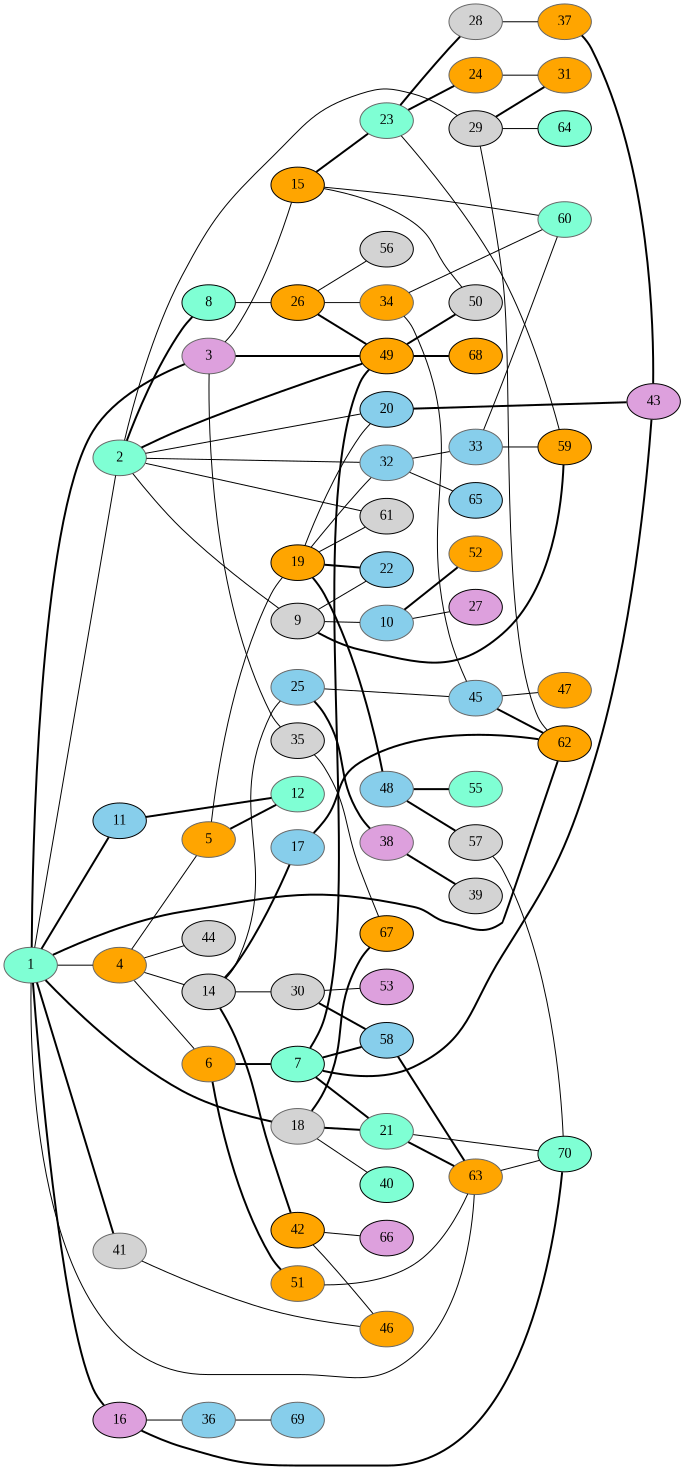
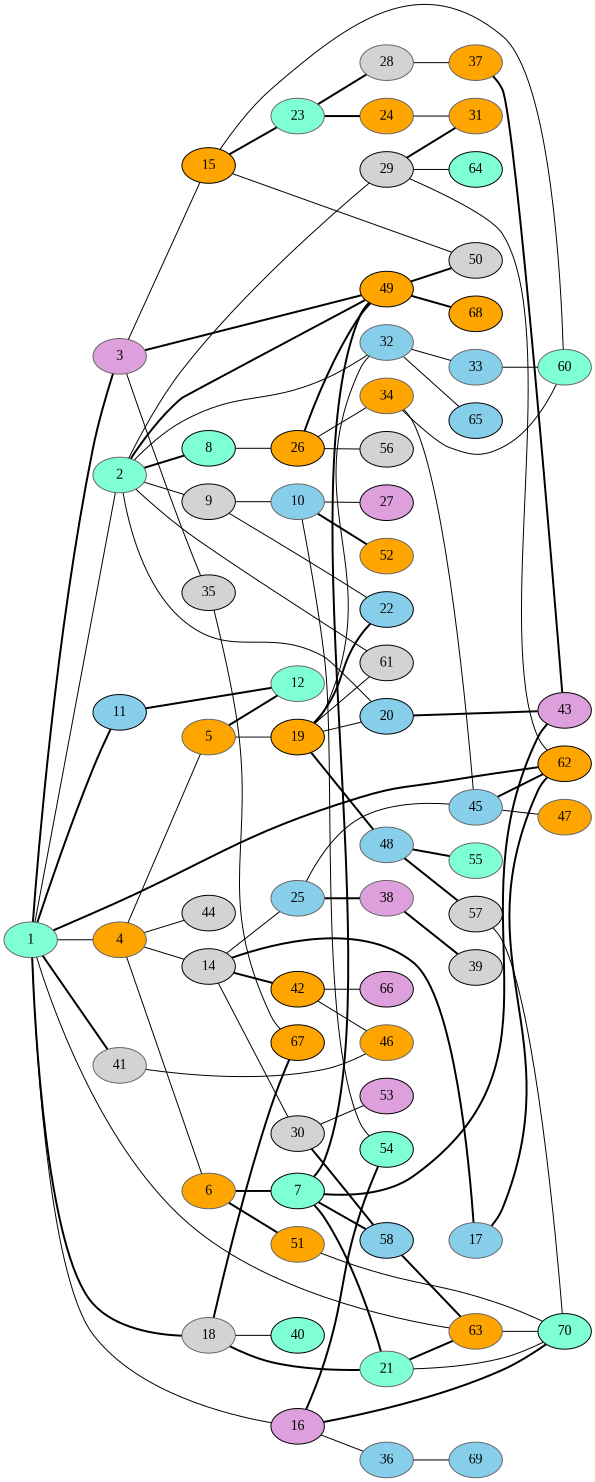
node "59": removed
node "54": added
edge "1" -- "16": style bold -> solid
edge "63" -- "51": now "70" -- "51"
